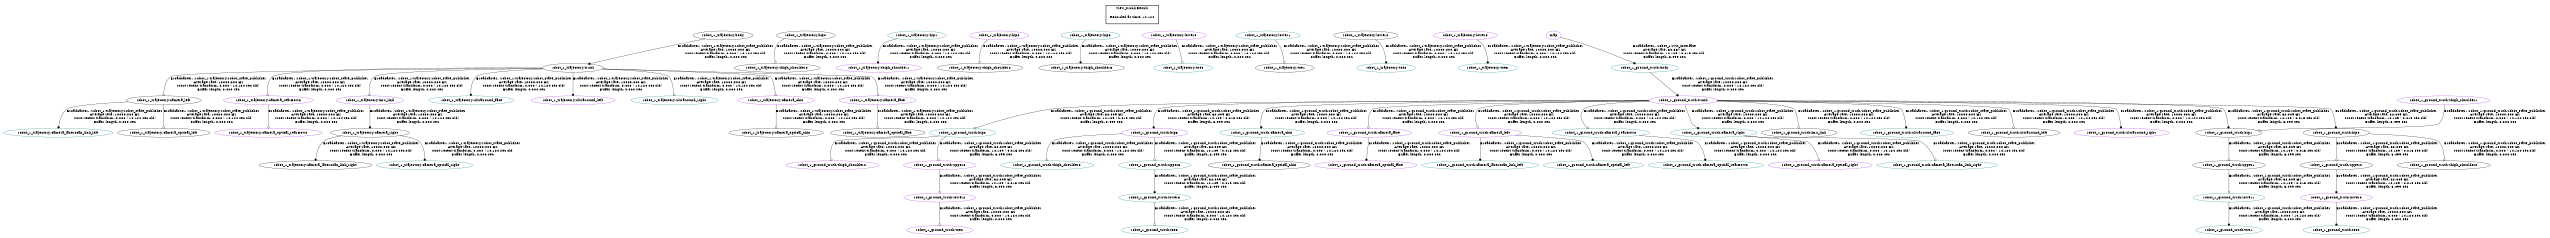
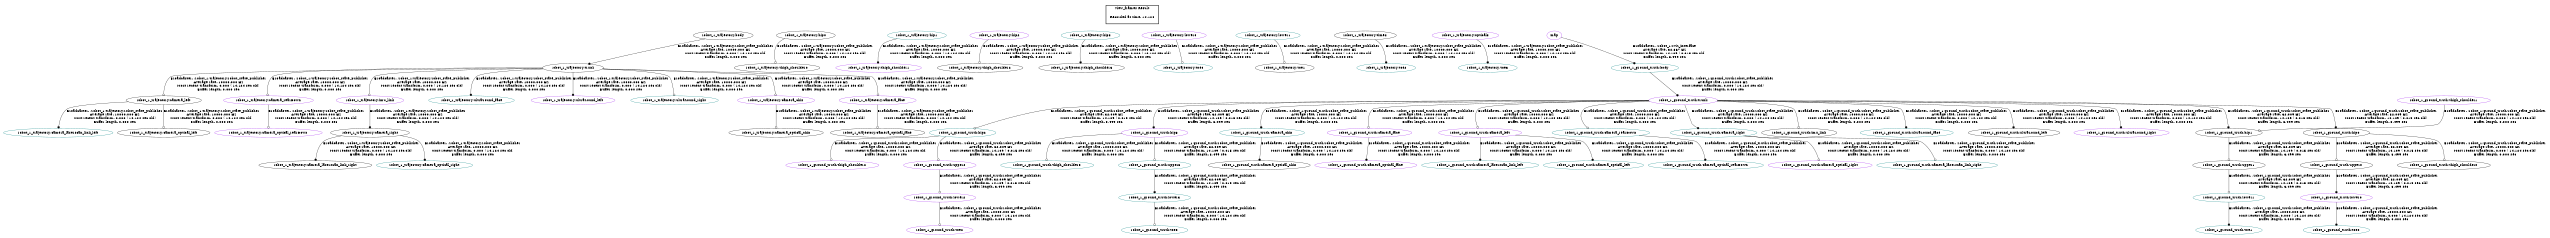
cluster "view_trunk Result": label "view_trunk Result" -> "view_frames Result"
node "robot_1_trajectory/lower2": label "robot_1_trajectory/lower2" -> "robot_1_trajectory/time2"
node "robot_1_trajectory/lower3": label "robot_1_trajectory/lower3" -> "robot_1_trajectory/optical3"
edge "robot_1_ground_truth/trunk" -> "robot_1_ground_truth/ultraSound_left": arrowhead odot -> dot
